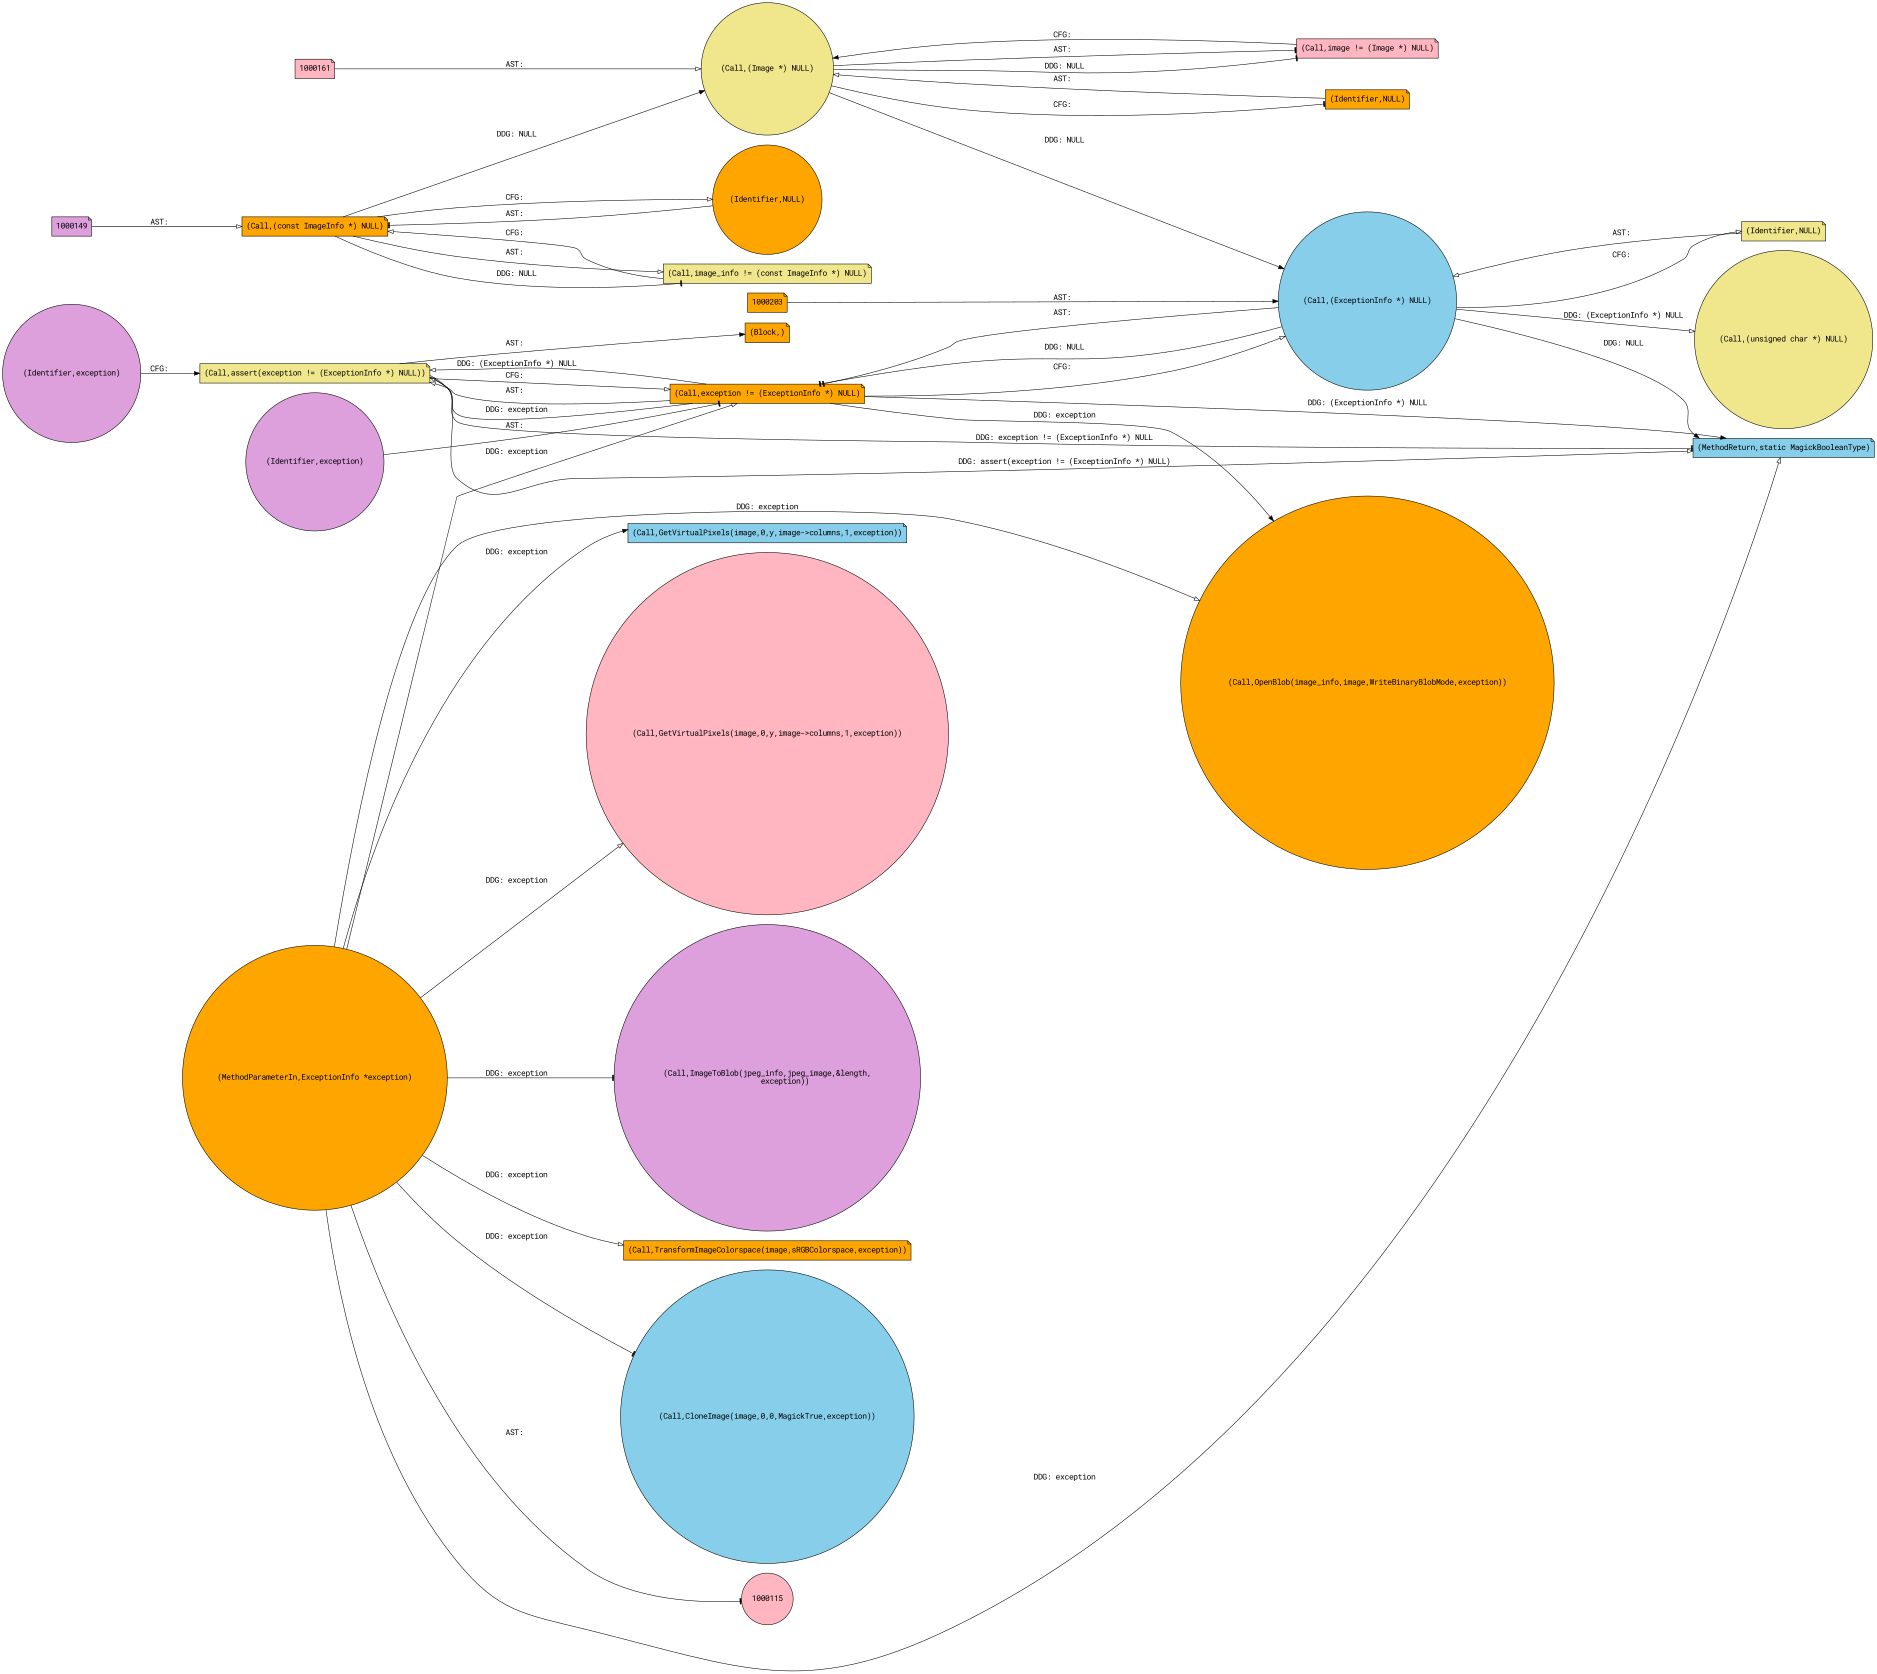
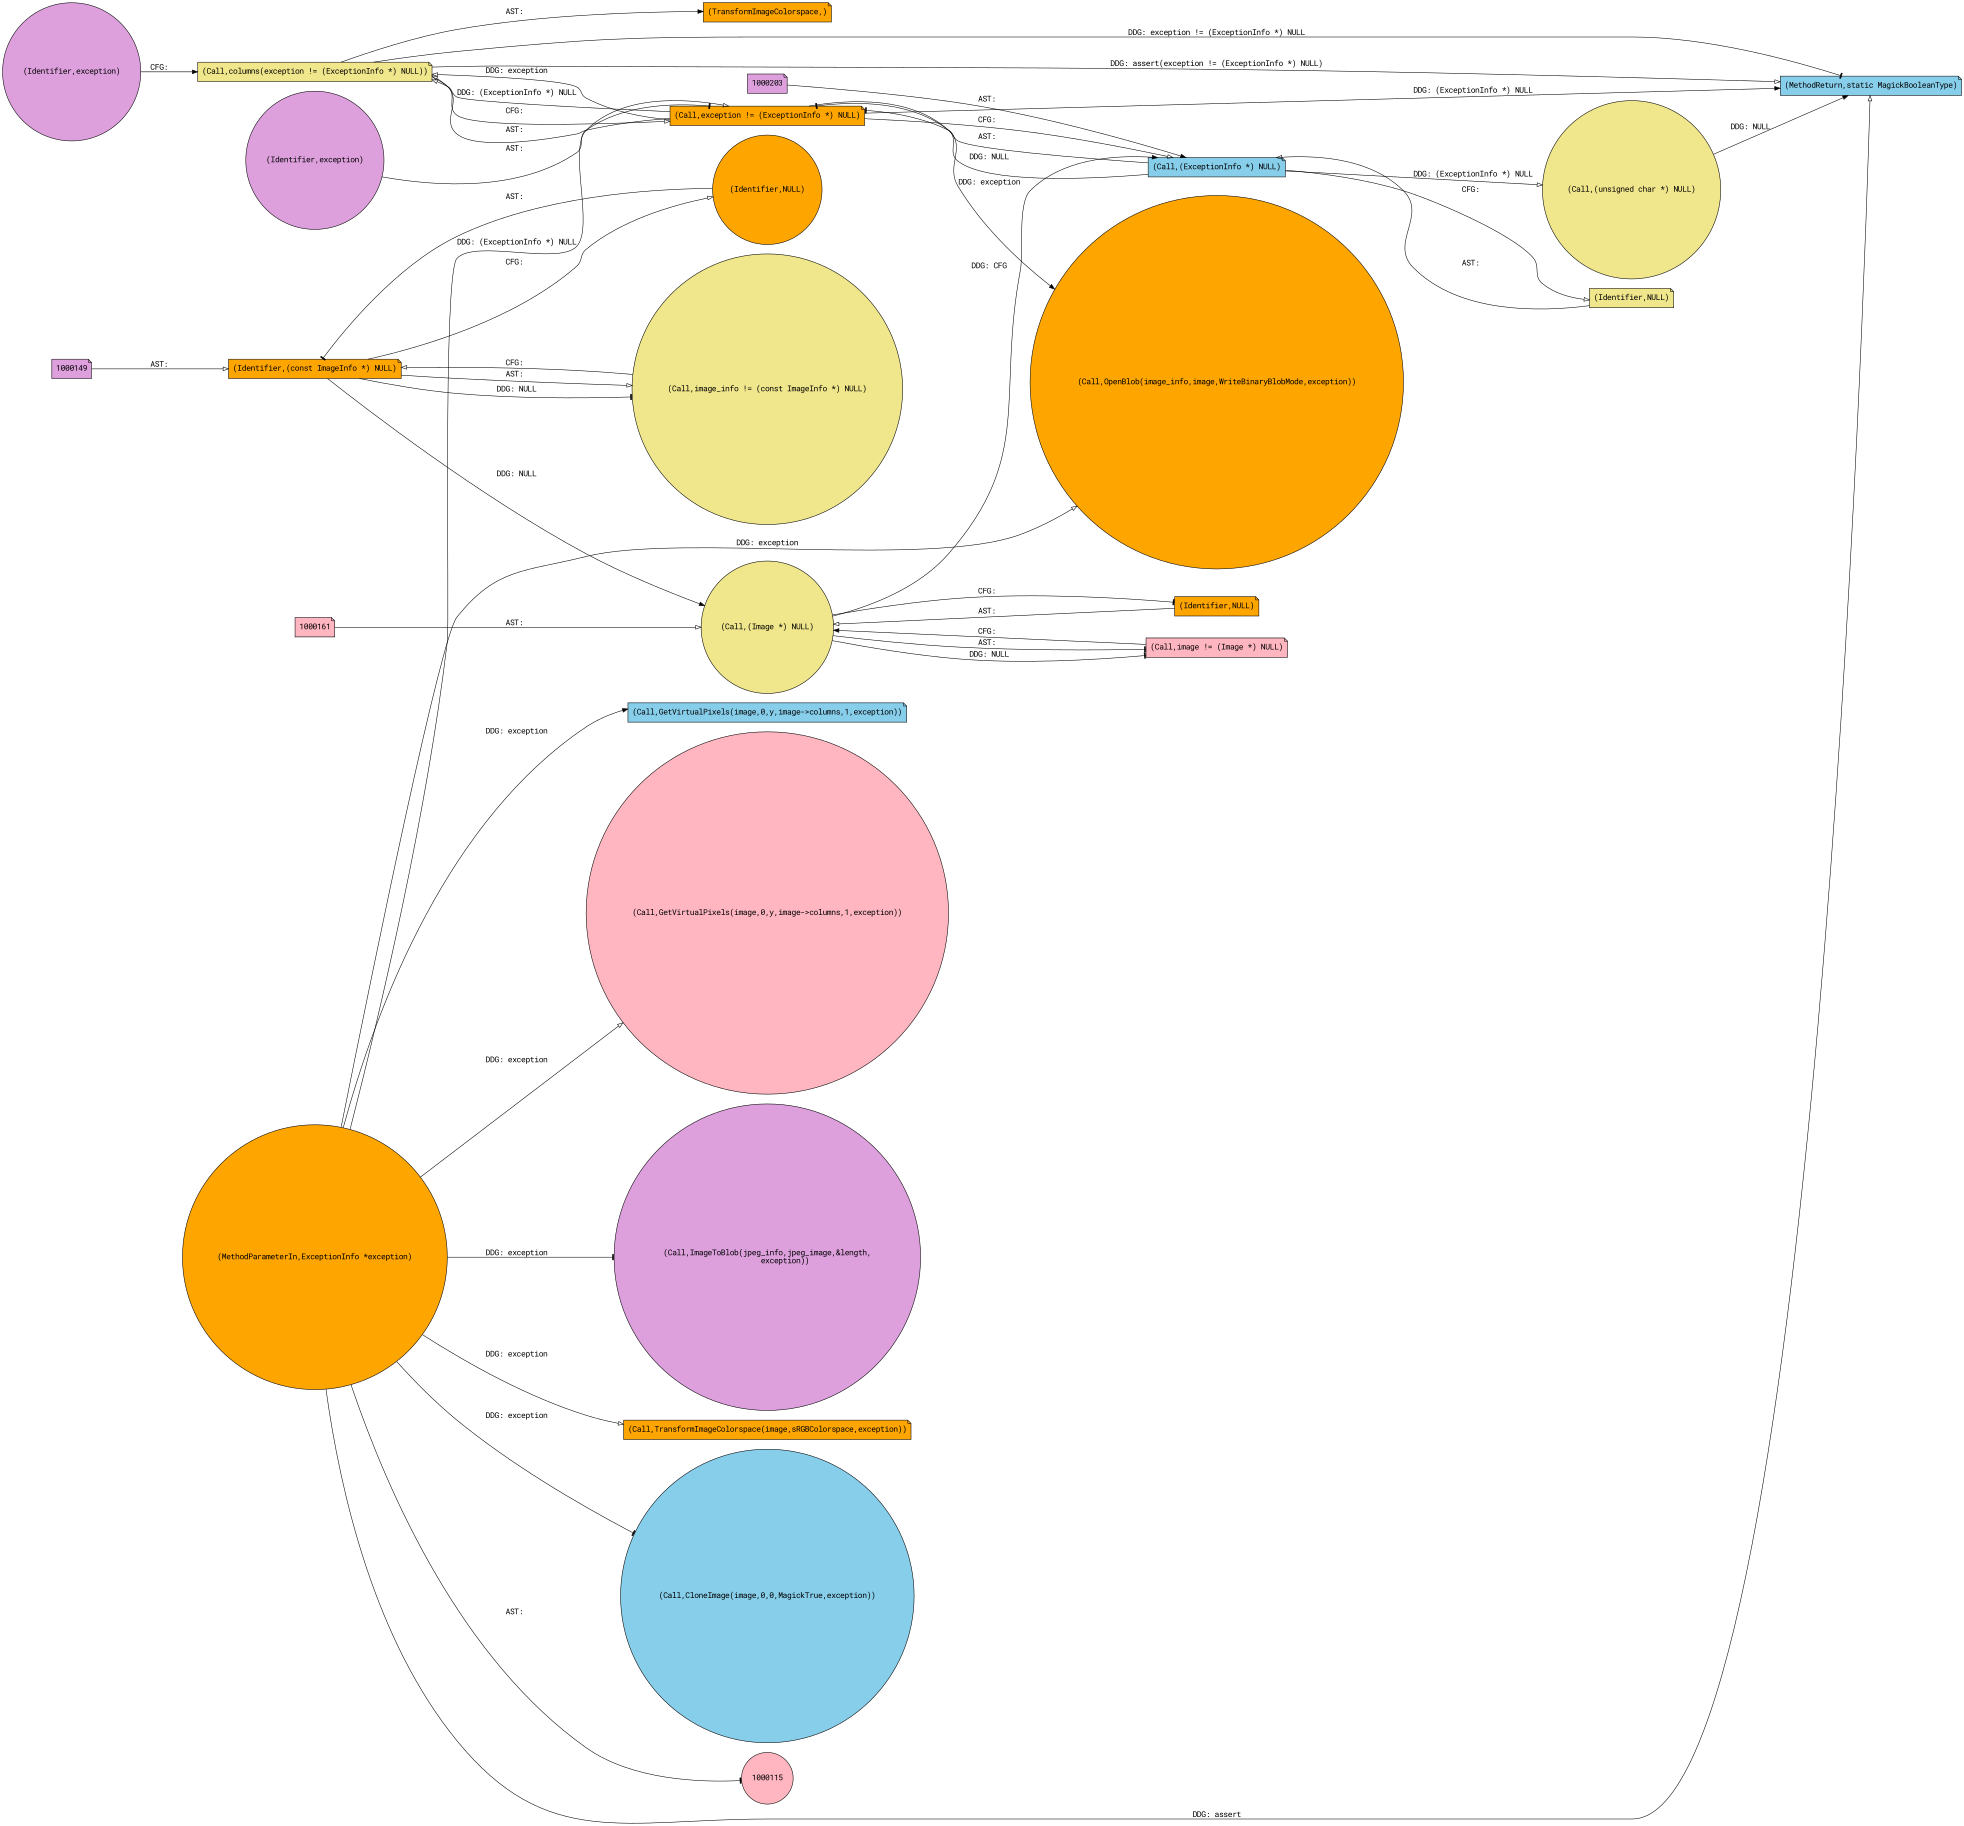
edge "(Call,(Image *) NULL)" -> "(Call,(ExceptionInfo *) NULL)": label "DDG: NULL" -> "DDG: CFG"
node "(Call,(const ImageInfo *) NULL)": label "(Call,(const ImageInfo *) NULL)" -> "(Identifier,(const ImageInfo *) NULL)"
node "(Call,image_info != (const ImageInfo *) NULL)": shape note -> circle
node "(Call,(ExceptionInfo *) NULL)": shape circle -> note
node "1000203": fillcolor orange -> plum
node "(Block,)": label "(Block,)" -> "(TransformImageColorspace,)"
edge "(Call,(ExceptionInfo *) NULL)" -> "(MethodReturn,static MagickBooleanType)": now "(Call,(unsigned char *) NULL)" -> "(MethodReturn,static MagickBooleanType)"
node "(Call,assert(exception != (ExceptionInfo *) NULL))": label "(Call,assert(exception != (ExceptionInfo *) NULL))" -> "(Call,columns(exception != (ExceptionInfo *) NULL))"
edge "(MethodParameterIn,ExceptionInfo *exception)" -> "(Call,exception != (ExceptionInfo *) NULL)": label "DDG: exception" -> "DDG: (ExceptionInfo *) NULL"
edge "(MethodParameterIn,ExceptionInfo *exception)" -> "(MethodReturn,static MagickBooleanType)": label "DDG: exception" -> "DDG: assert"
